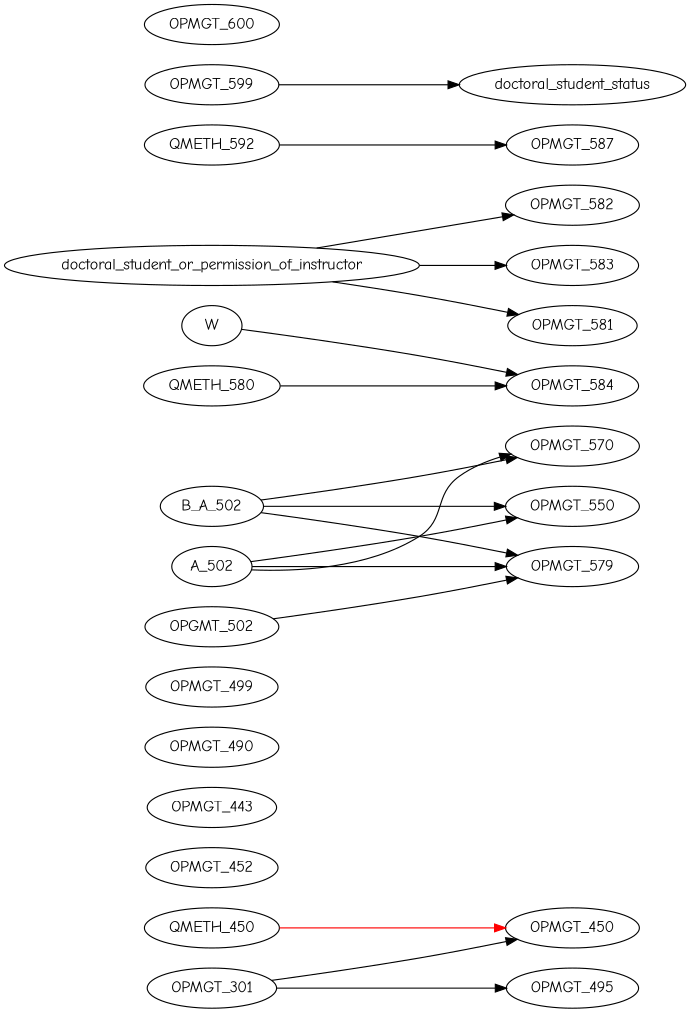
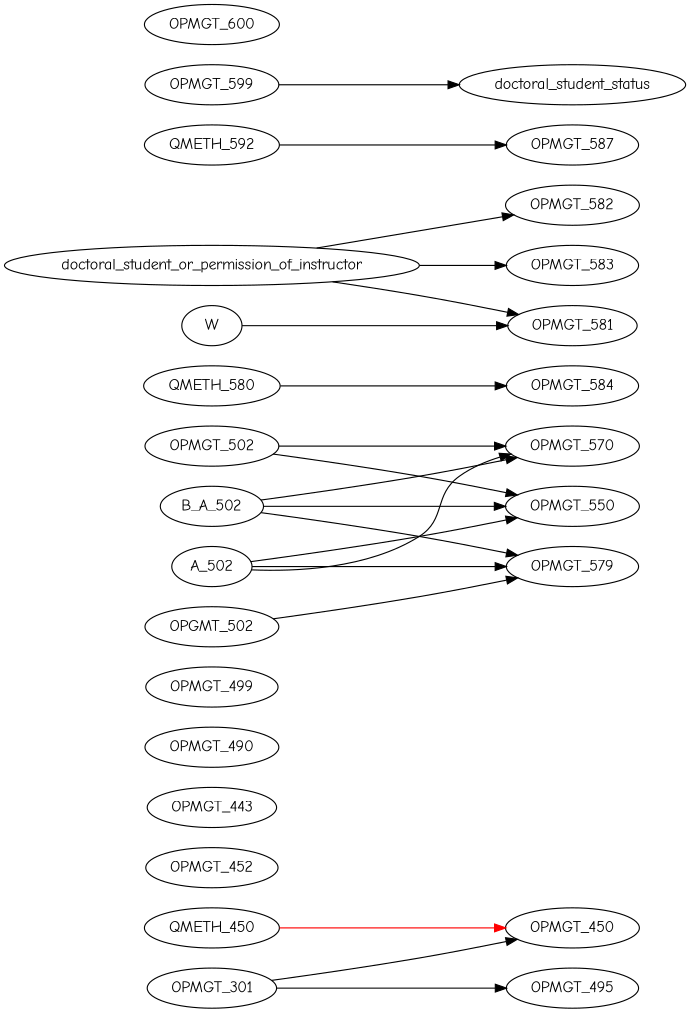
edge "W" -> "OPMGT_584": now "W" -> "OPMGT_581"
node "OPMGT_502": added
